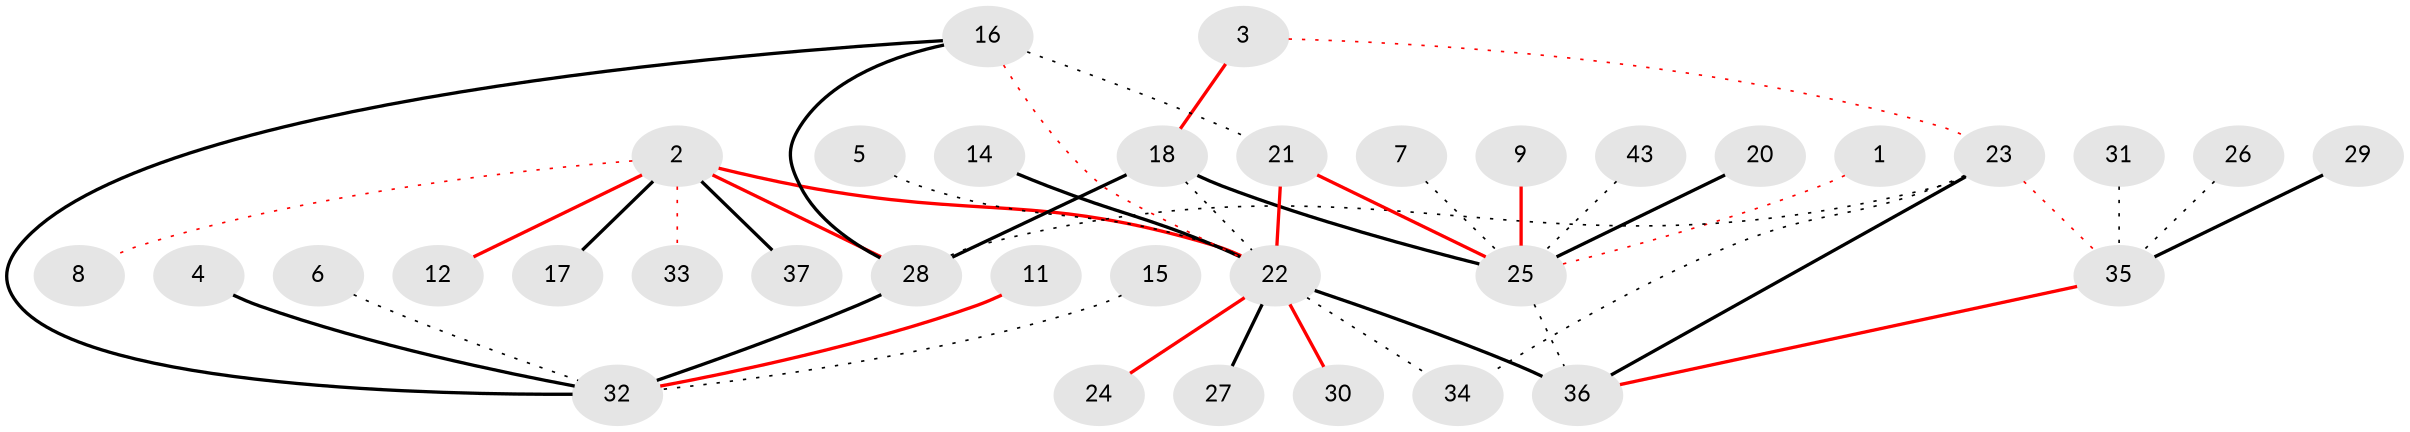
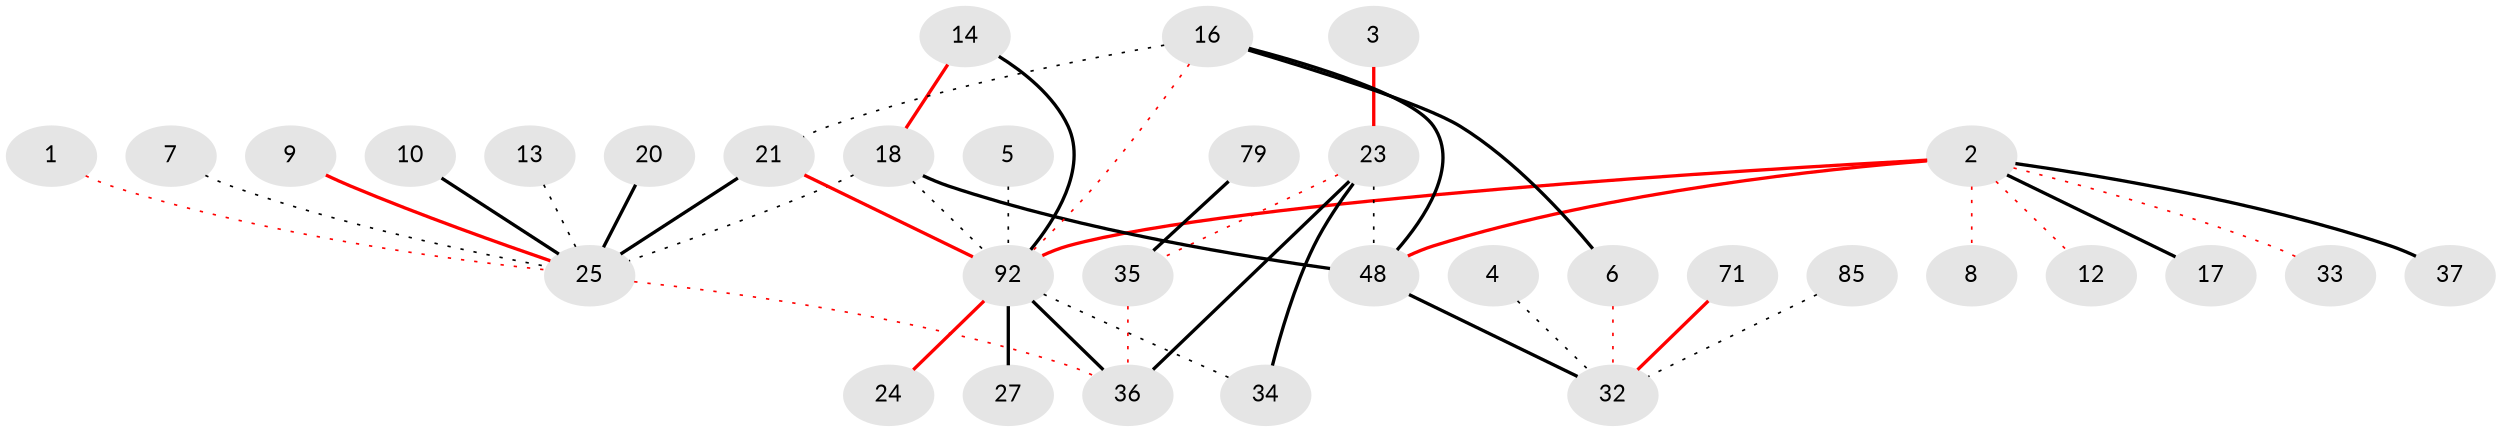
edge "3" -- "23": style dotted -> bold
edge "3" -- "18": now "14" -- "18"
node "10": added
node "43": label "43" -> "13"
node "31": removed
node "26": removed
node "29": label "29" -> "79"
edge "16" -- "32": now "16" -- "6"
edge "2" -- "12": style bold -> dotted
edge "21" -- "25": color red -> black
edge "18" -- "25": style bold -> dotted
edge "23" -- "34": style dotted -> bold
node "28": label "28" -> "48"
node "11": label "11" -> "71"
node "15": label "15" -> "85"
node "22": label "22" -> "92"
edge "25" -- "36": color black -> red
edge "35" -- "36": style bold -> dotted
edge "6" -- "32": color black -> red
edge "4" -- "32": style bold -> dotted
node "30": removed
